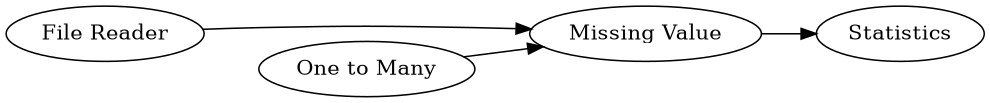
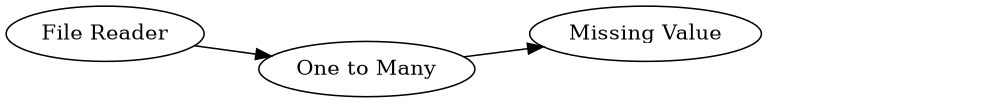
edge "File Reader" -> "Missing Value": now "File Reader" -> "One to Many"
node "Statistics": removed
